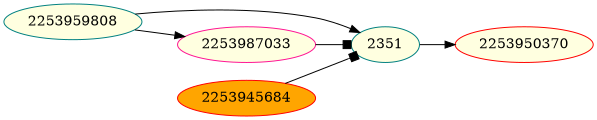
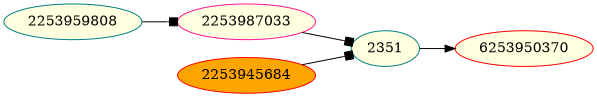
edge "2253959808" -> "2351": removed
edge "2253959808" -> "2253987033": arrowhead normal -> box
node "2253950370": label "2253950370" -> "6253950370"
